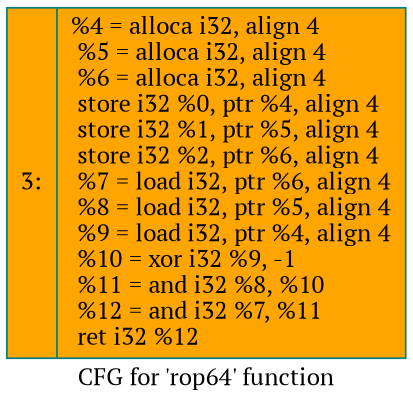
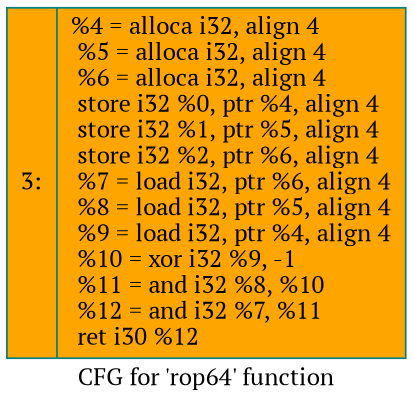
node "3:": text "ret i32 %12" -> "ret i30 %12"
